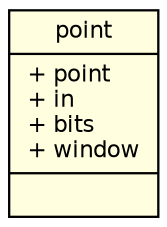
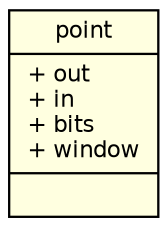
node "point": text "+ point" -> "+ out"
